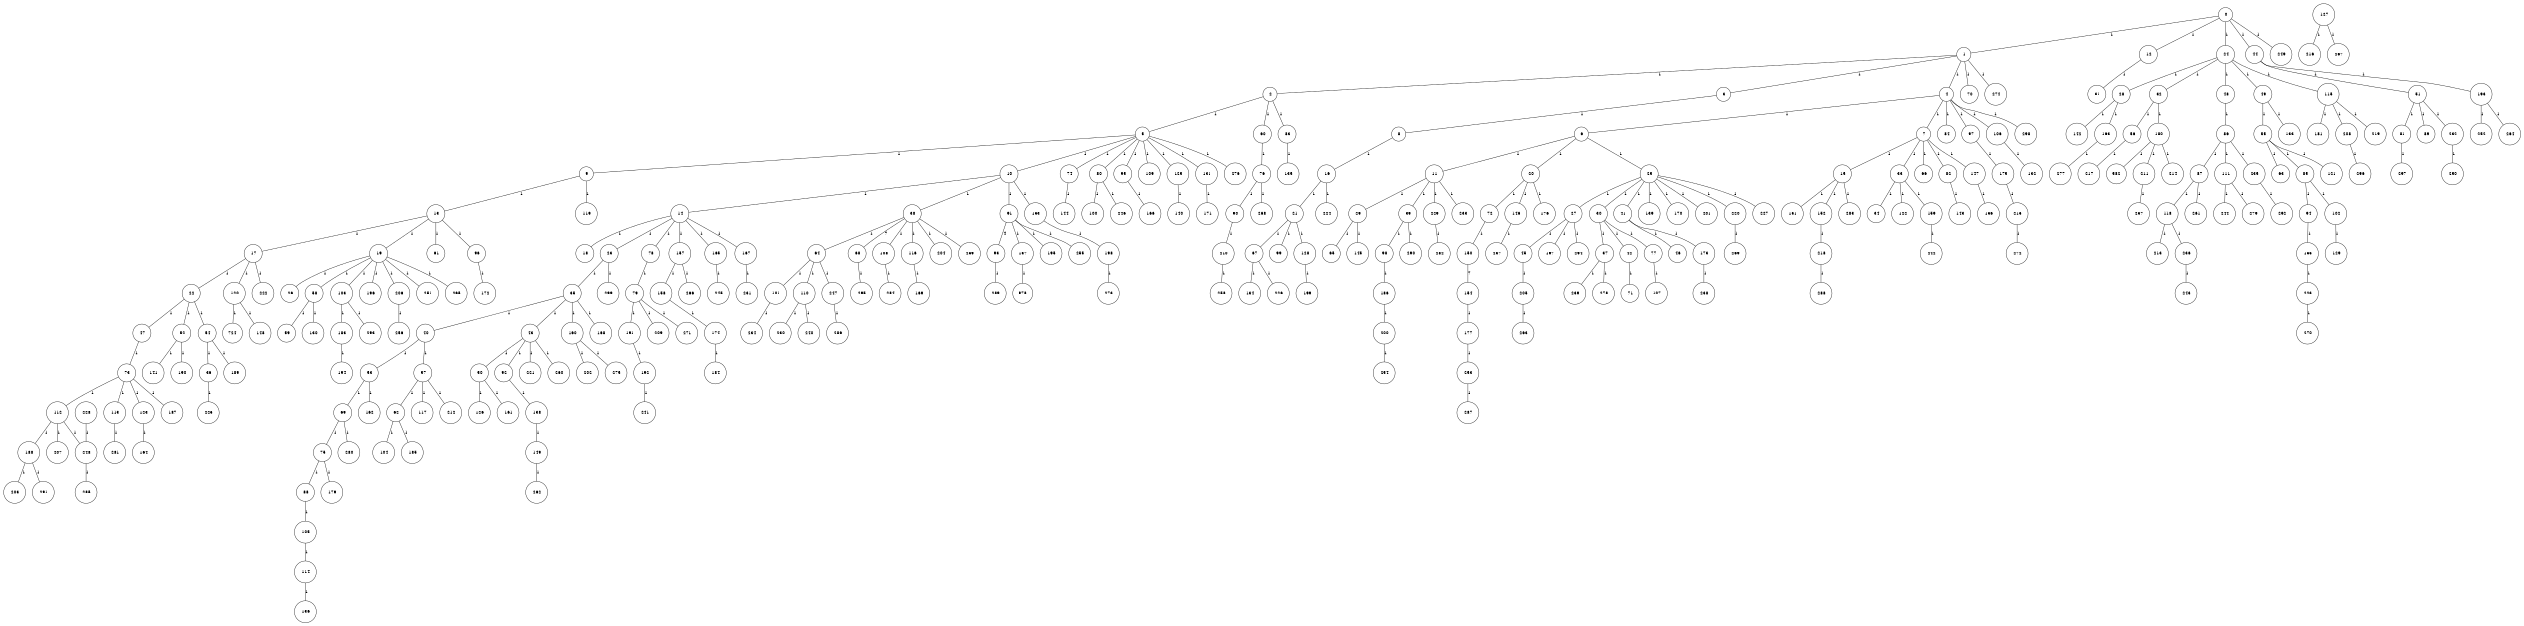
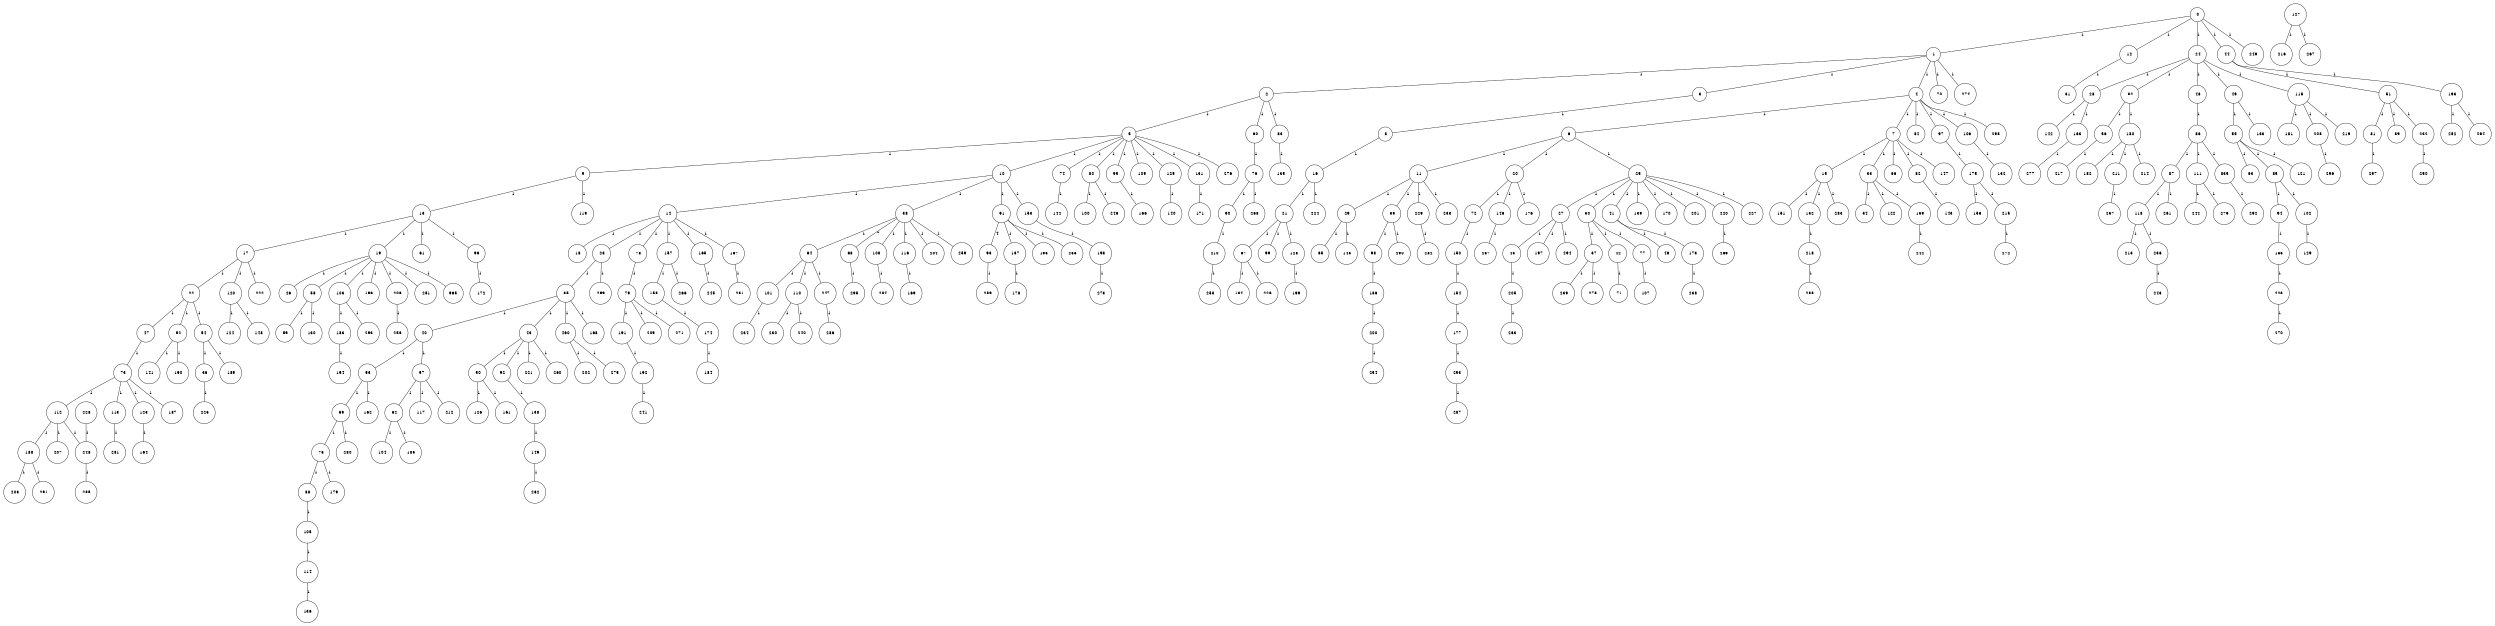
node "582": label "582" -> "182"
node "235": label "235" -> "835"
edge "147" -- "156": now "175" -- "156"
edge "150" -- "154": label "7" -> "1"
node "265": label "265" -> "965"
node "978": label "978" -> "178"
node "724": label "724" -> "124"
node "160": label "160" -> "460"
